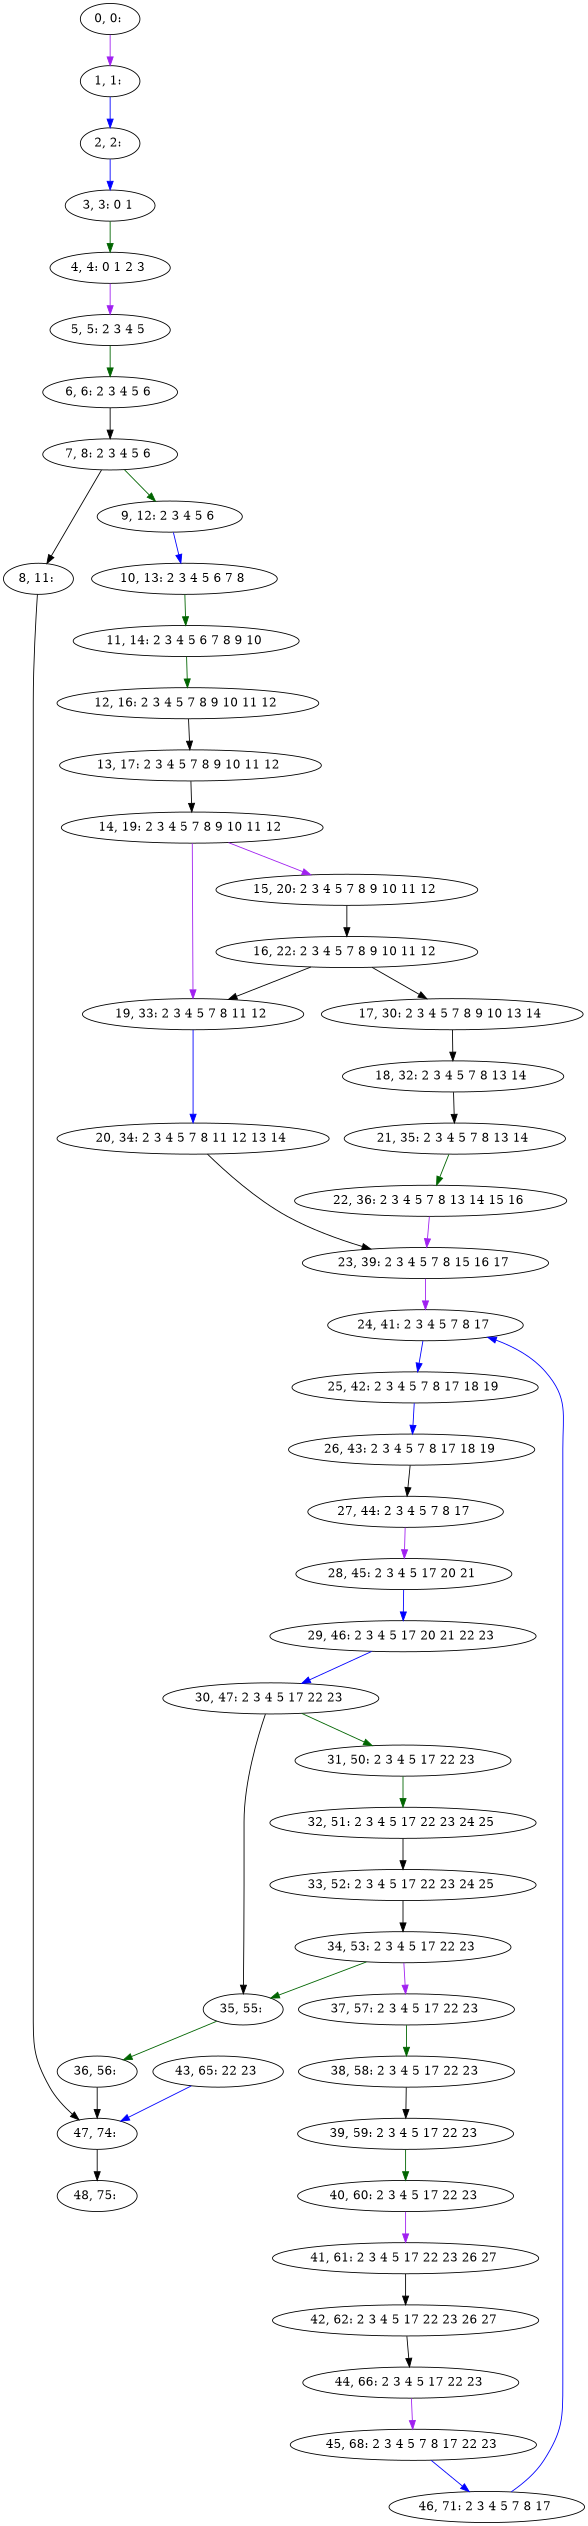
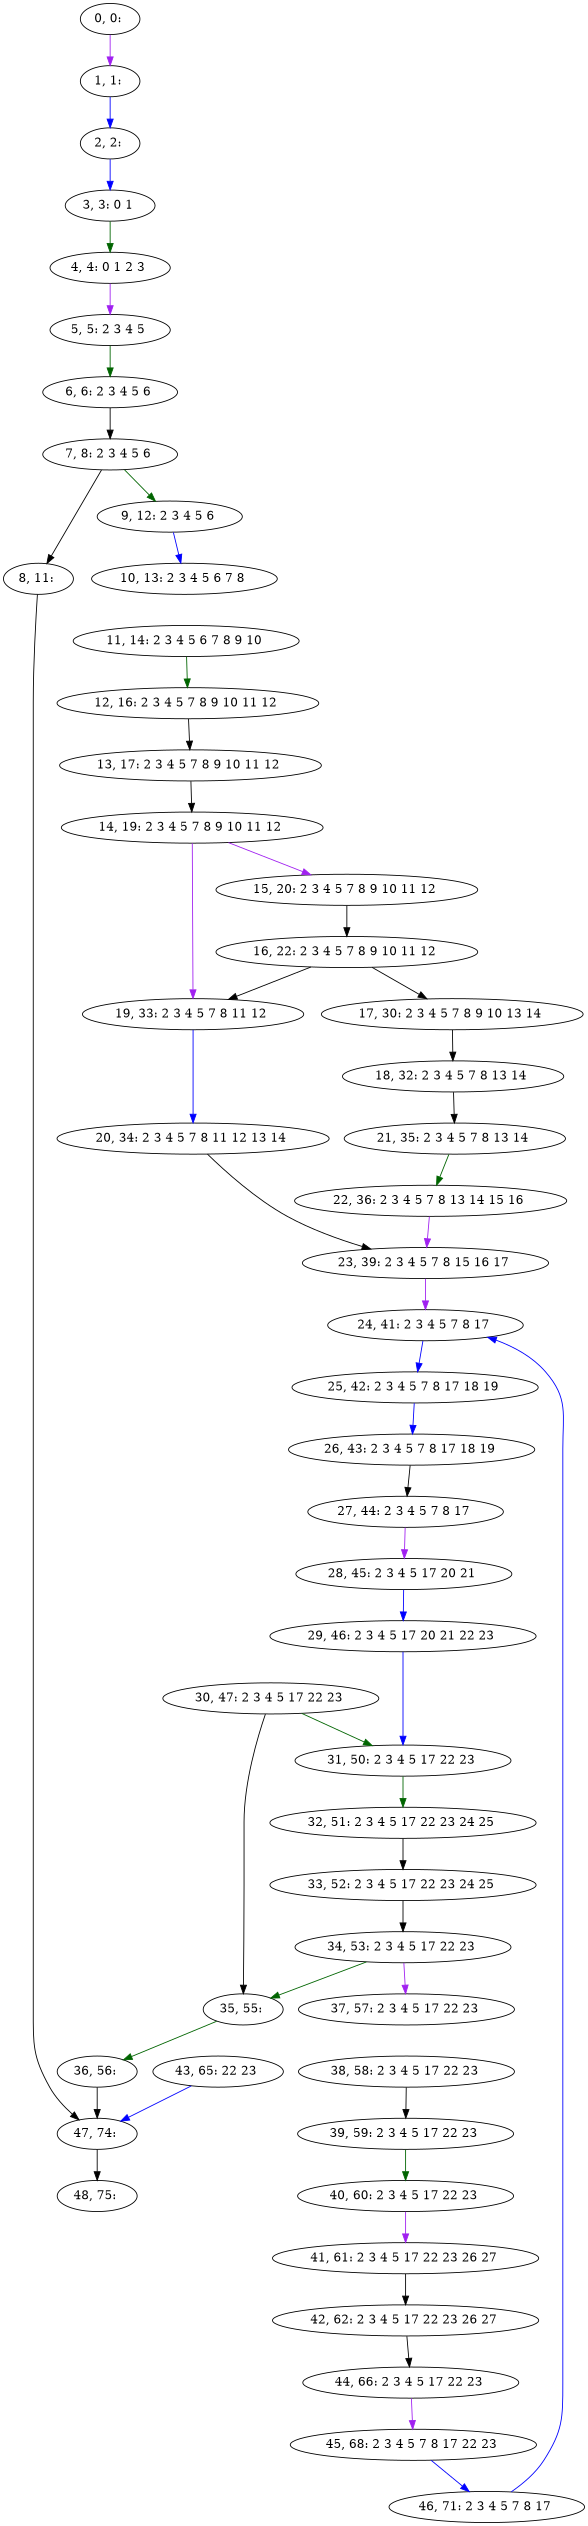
edge "10, 13: 2 3 4 5 6 7 8" -> "11, 14: 2 3 4 5 6 7 8 9 10": removed
edge "29, 46: 2 3 4 5 17 20 21 22 23" -> "30, 47: 2 3 4 5 17 22 23": now "29, 46: 2 3 4 5 17 20 21 22 23" -> "31, 50: 2 3 4 5 17 22 23"
edge "37, 57: 2 3 4 5 17 22 23" -> "38, 58: 2 3 4 5 17 22 23": removed
